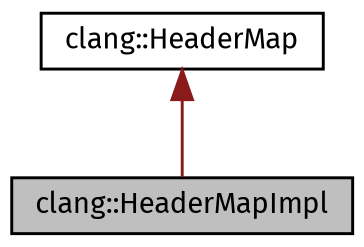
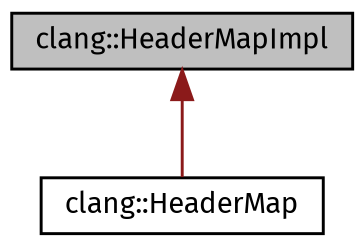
edge "clang::HeaderMapImpl" -> "clang::HeaderMap": reversed
